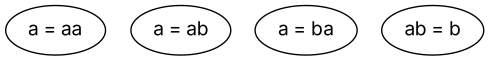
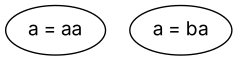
node "a = ab": removed
node "ab = b": removed
